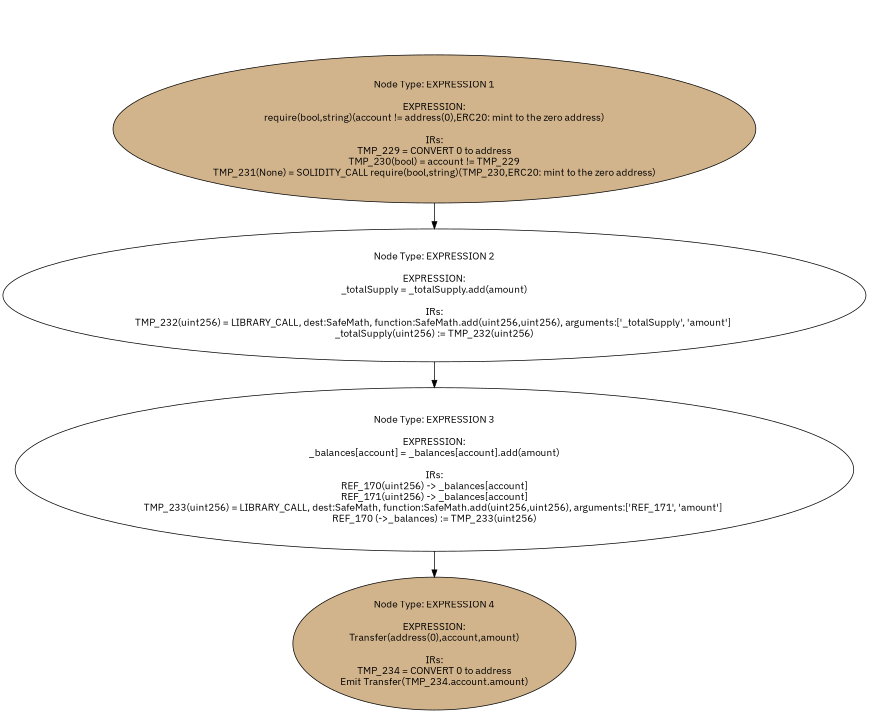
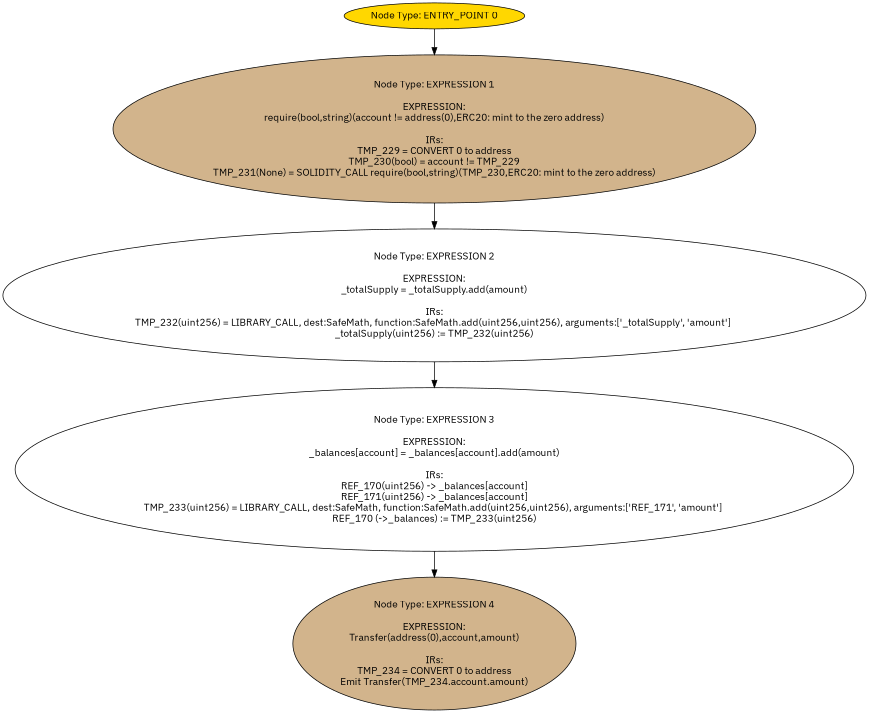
node "Node Type: ENTRY_POINT 0": added
